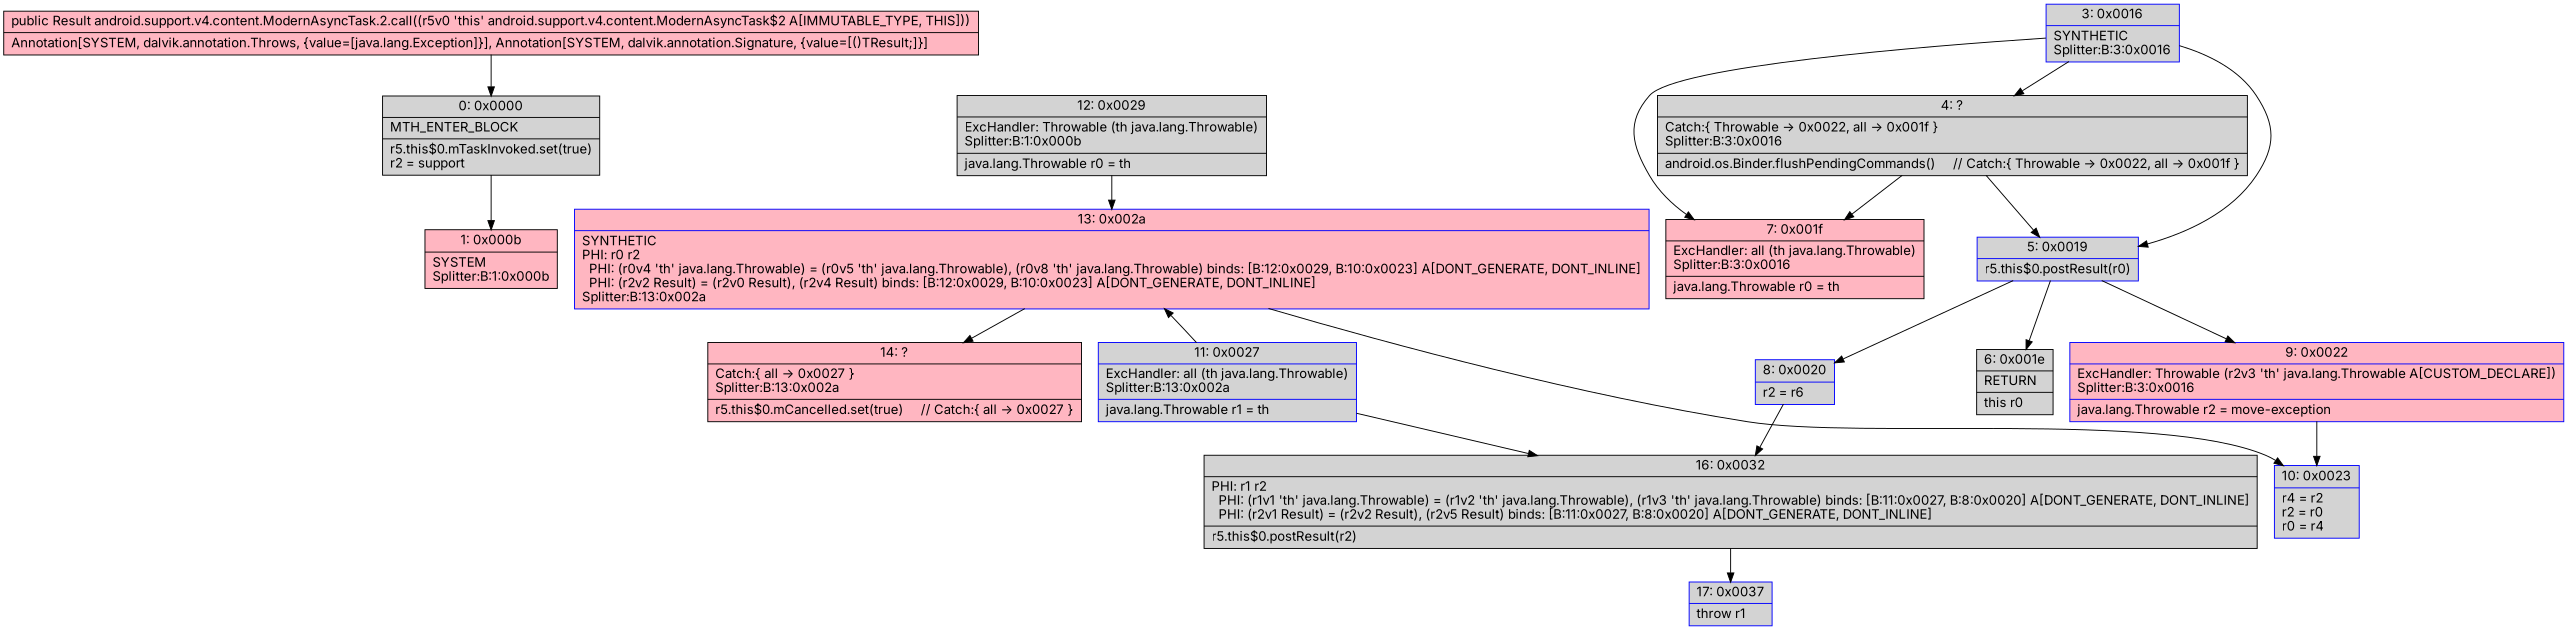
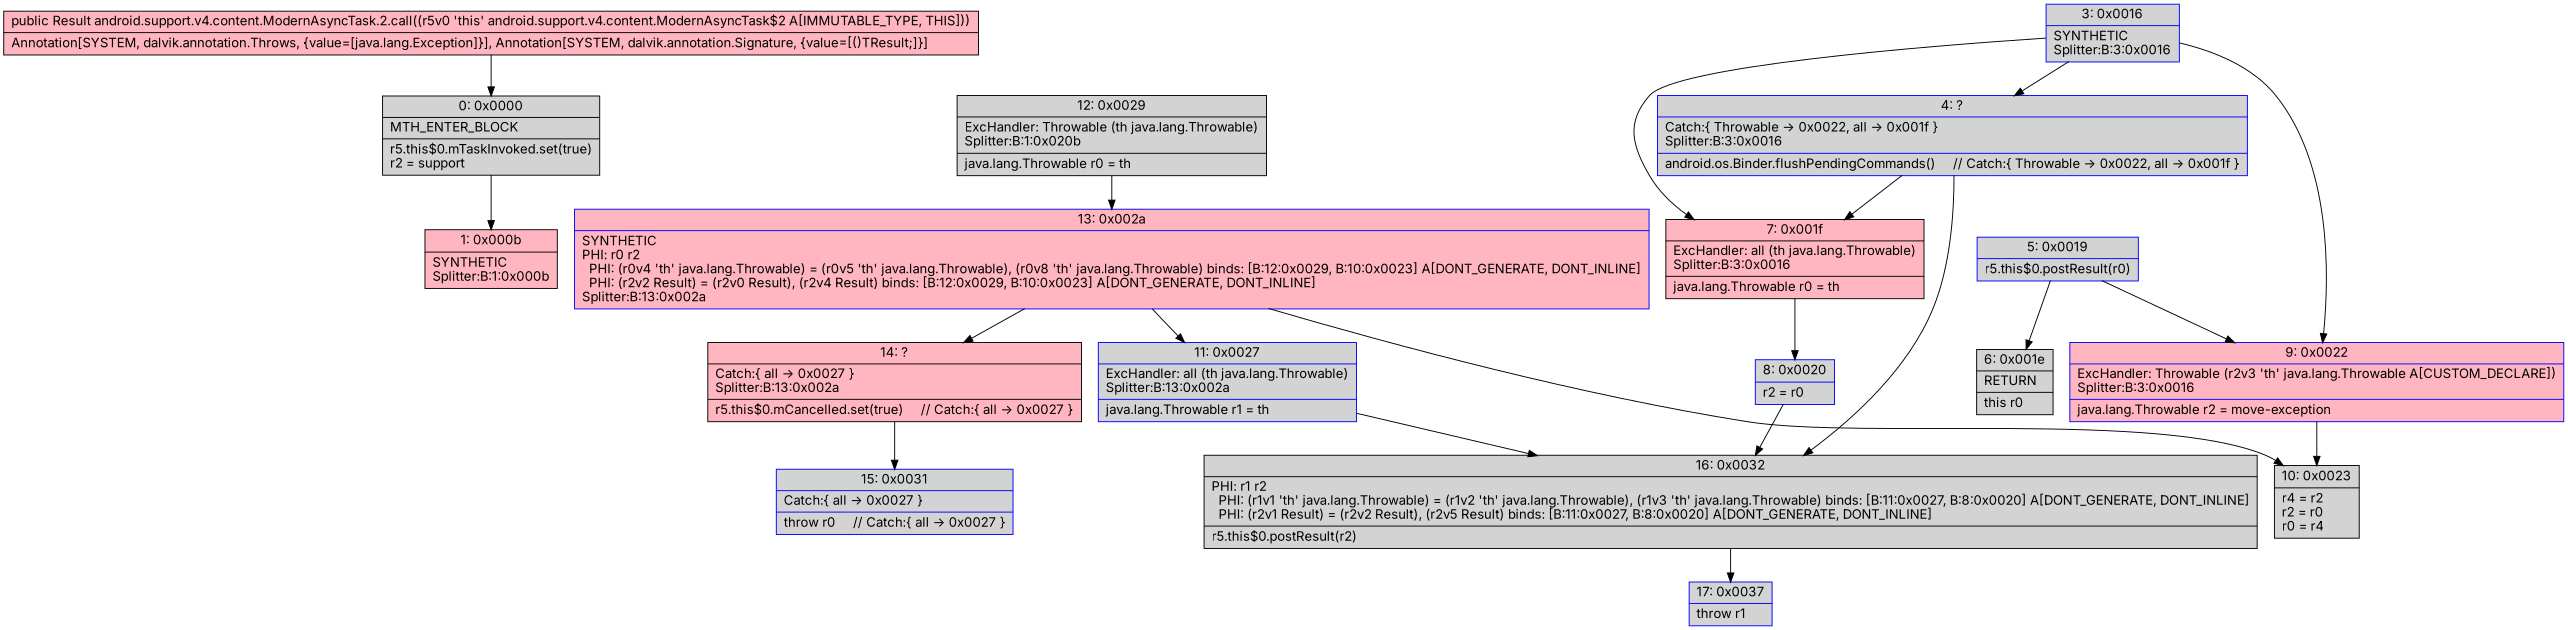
node "4: ?": color black -> blue
node "12: 0x0029": text "Splitter:B:1:0x000b" -> "Splitter:B:1:0x020b"
edge "3: 0x0016" -> "5: 0x0019": now "3: 0x0016" -> "9: 0x0022"
edge "4: ?" -> "5: 0x0019": now "4: ?" -> "16: 0x0032"
node "1: 0x000b": text "SYSTEM" -> "SYNTHETIC"
edge "5: 0x0019" -> "8: 0x0020": now "7: 0x001f" -> "8: 0x0020"
edge "11: 0x0027" -> "13: 0x002a": reversed
node "8: 0x0020": text "r2 = r6" -> "r2 = r0"
node "15: 0x0031": added
node "10: 0x0023": color blue -> black
